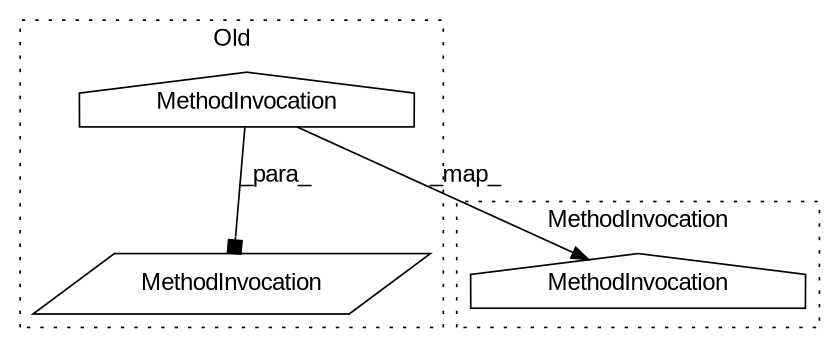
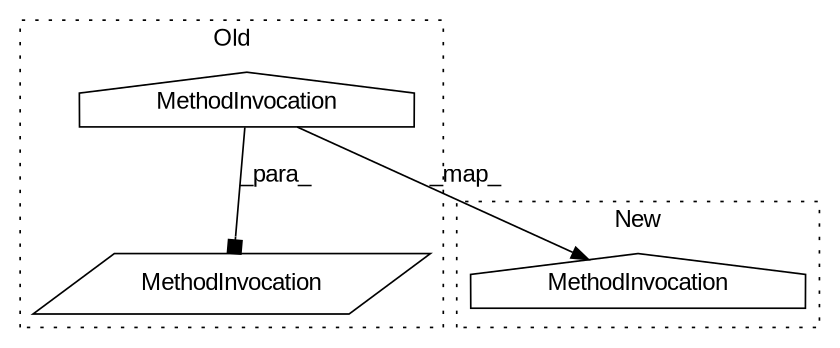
cluster "MethodInvocation": label "MethodInvocation" -> "New"
